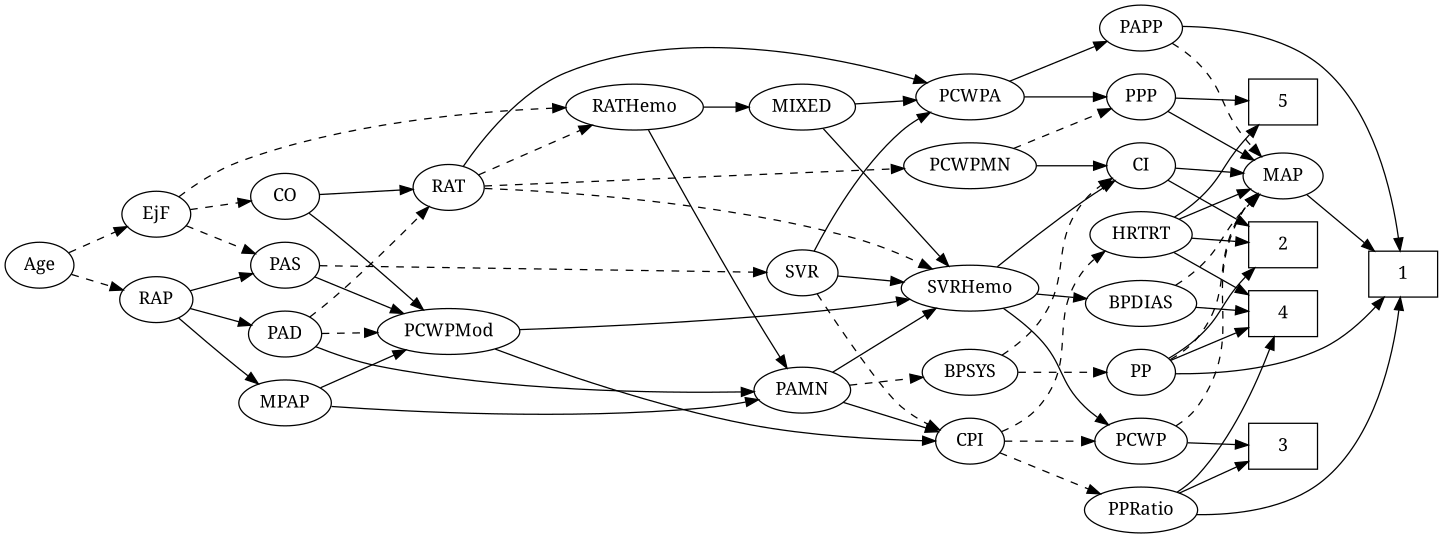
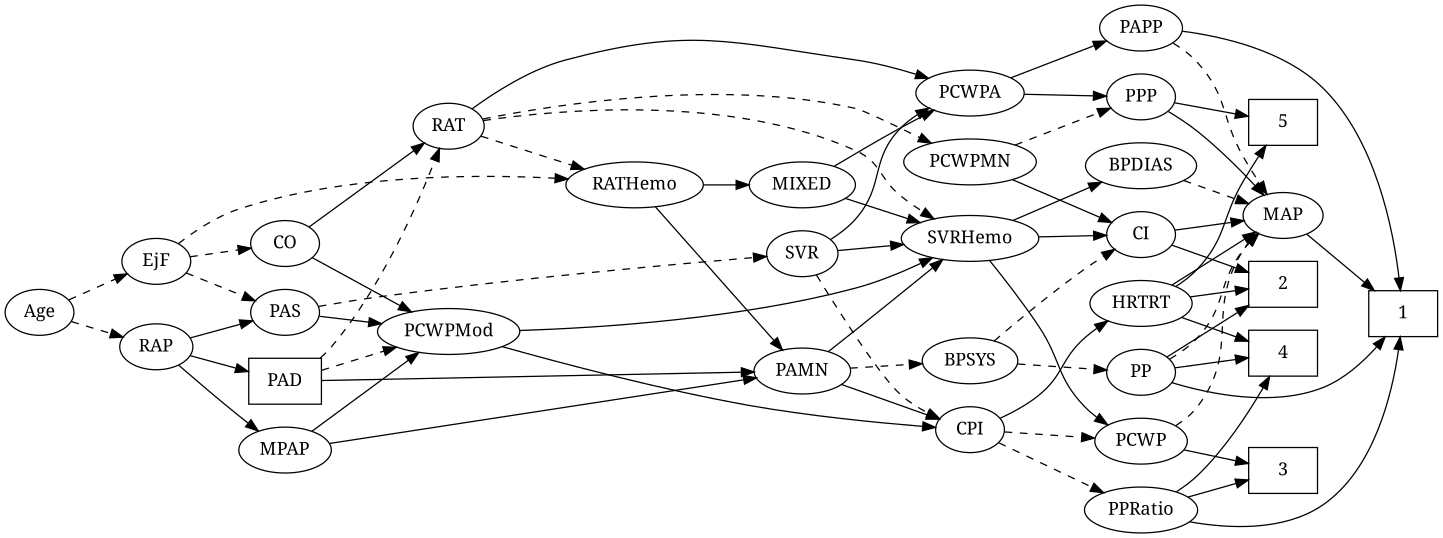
edge "BPDIAS" -> "4": removed
node "PAD": shape ellipse -> box
edge "CPI" -> "HRTRT": style dashed -> solid
